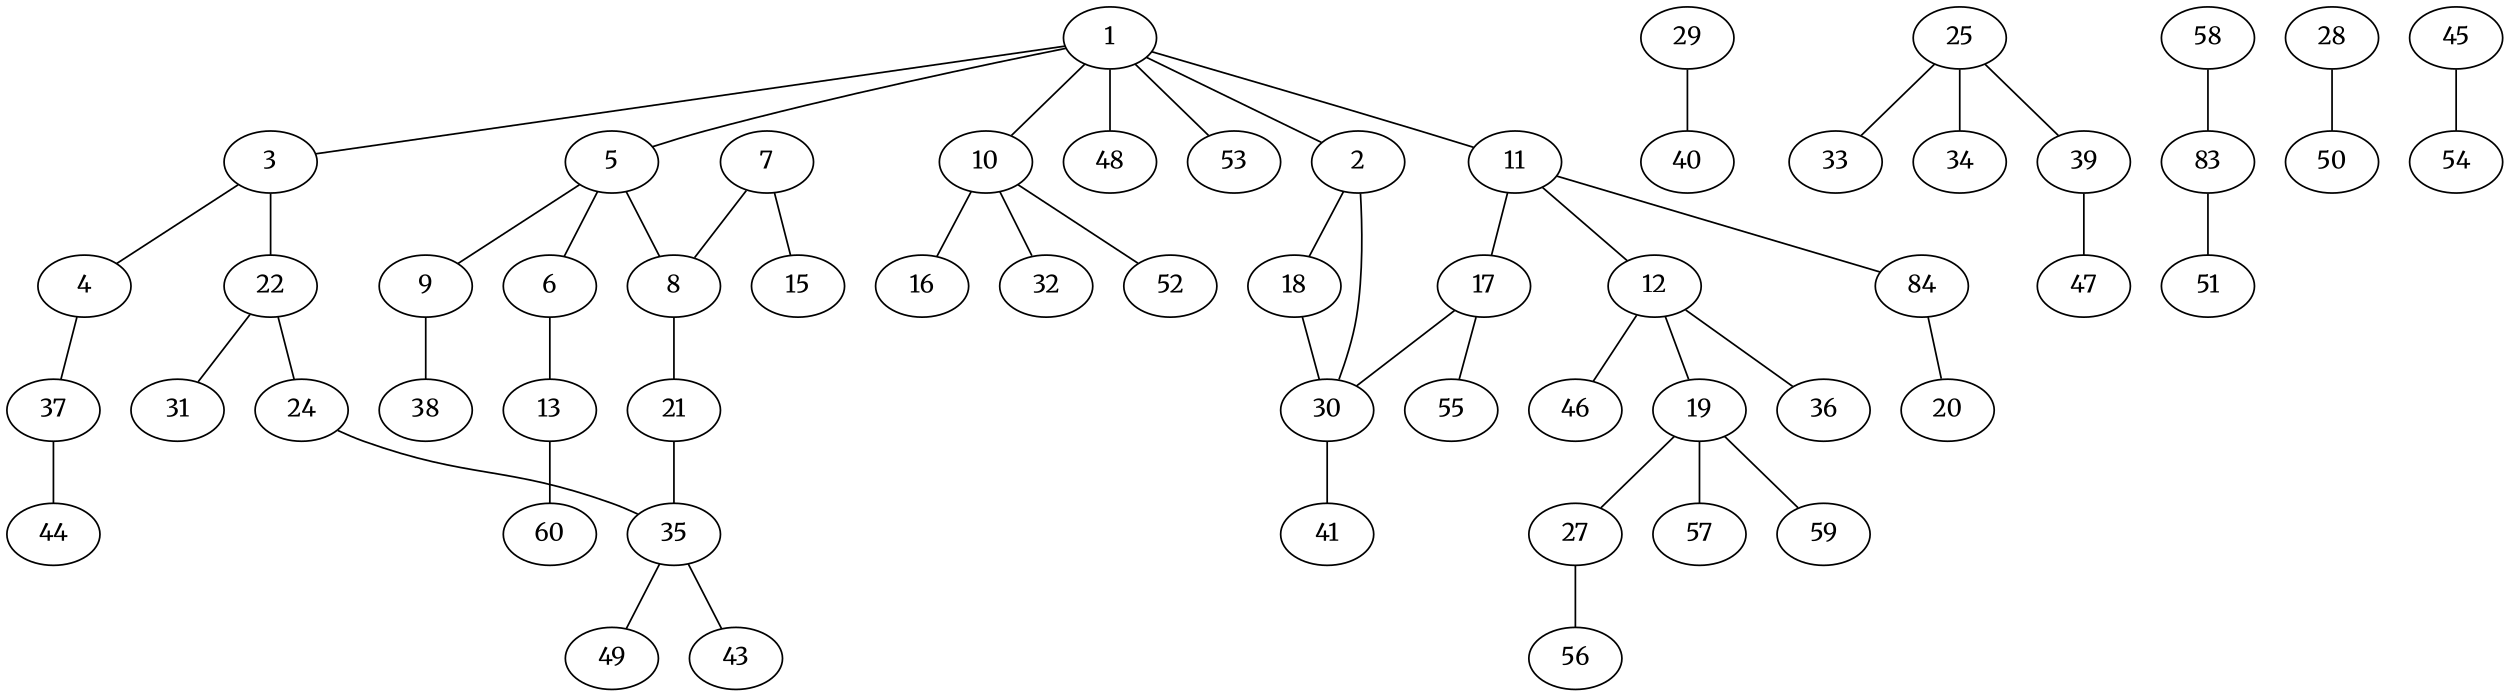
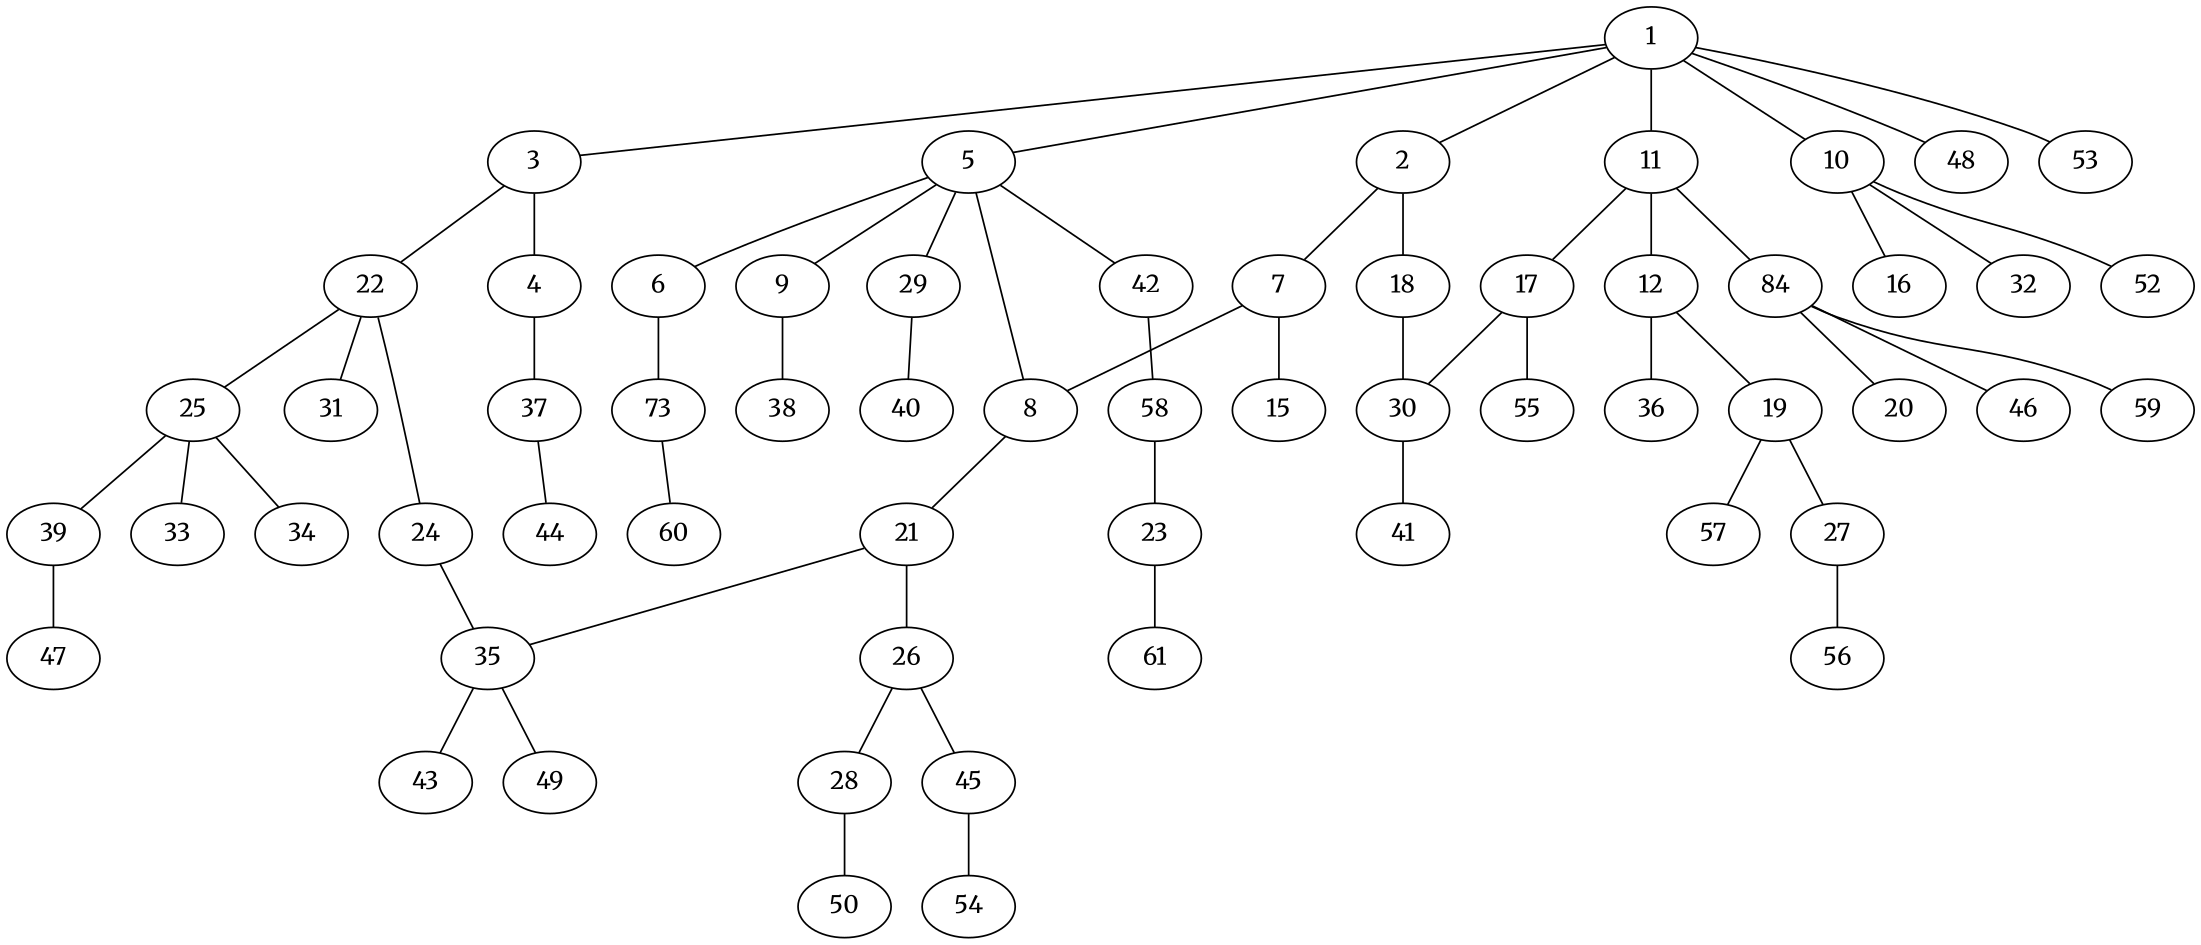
node "83": label "83" -> "23"
edge "5" -- "29": added
node "42": added
node "51": label "51" -> "61"
edge "2" -- "30": now "2" -- "7"
edge "22" -- "25": added
edge "12" -- "46": now "84" -- "46"
node "13": label "13" -> "73"
edge "19" -- "59": now "84" -- "59"
node "26": added
